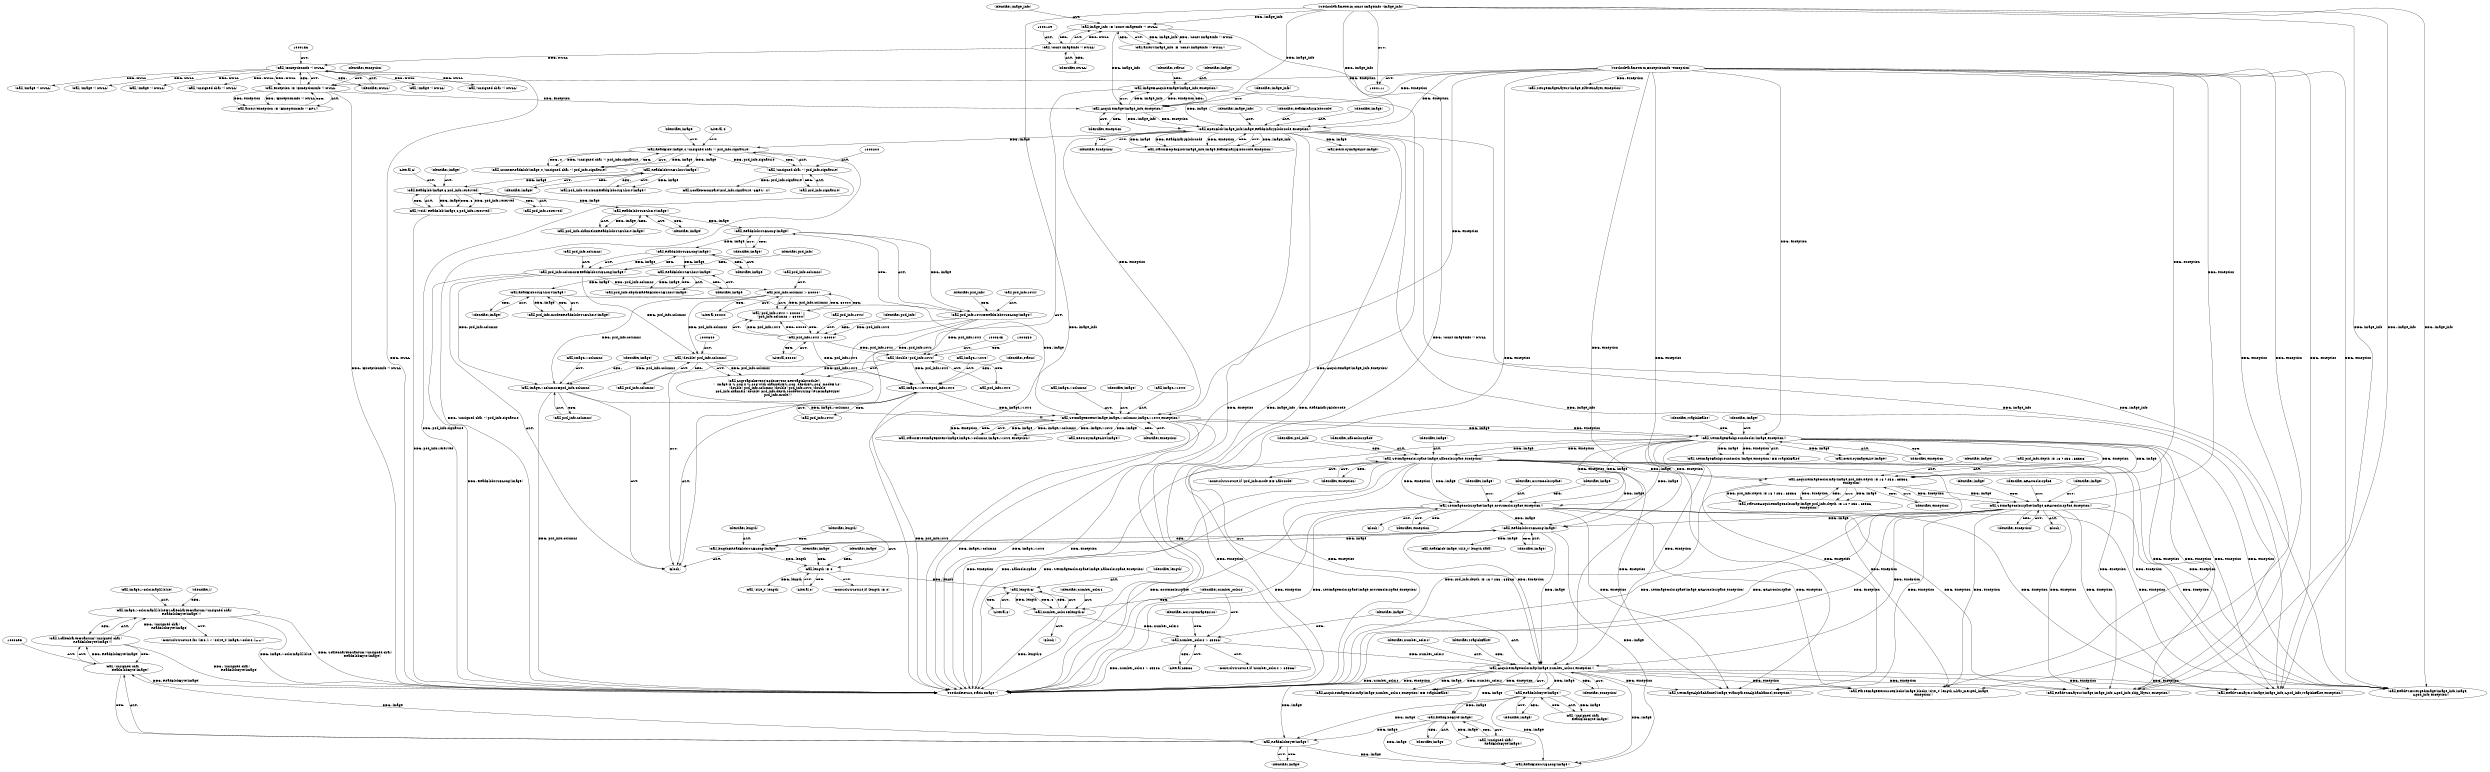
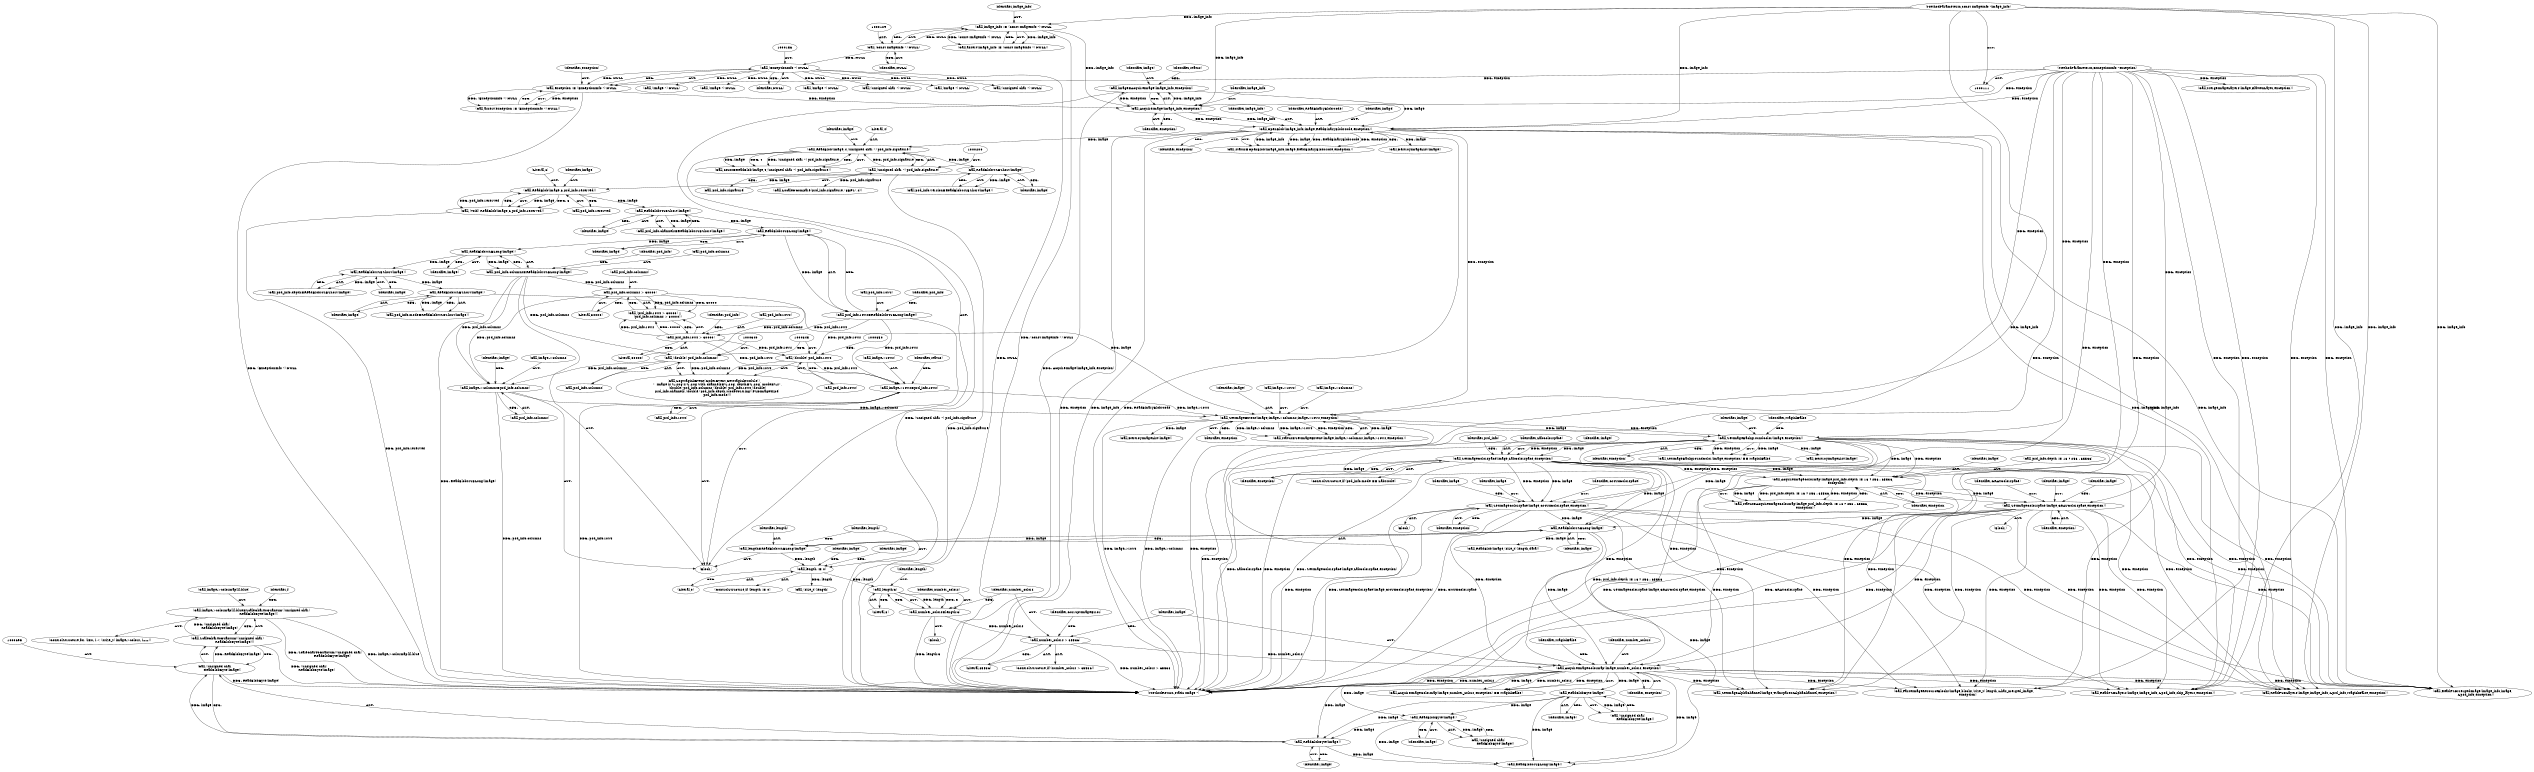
node "(Call,assert(exception != (ExceptionInfo *) BPS))": label "(Call,assert(exception != (ExceptionInfo *) BPS))" -> "(Call,assert(exception != (ExceptionInfo *) NULL))"
edge "1000345" -> "(Call,(double) psd_info.columns)": added, label "CFG:"
